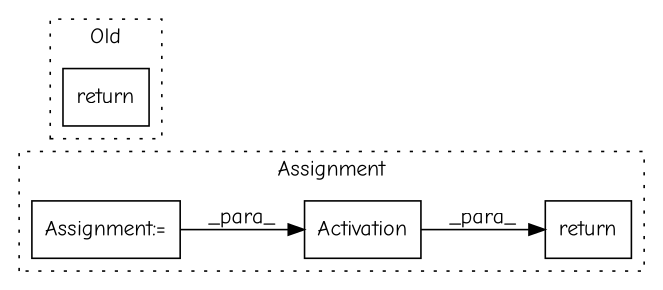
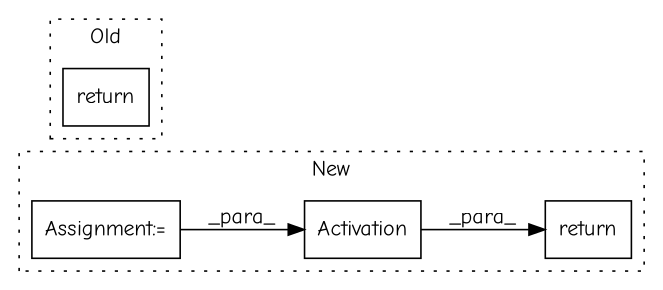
cluster "Assignment": label "Assignment" -> "New"
